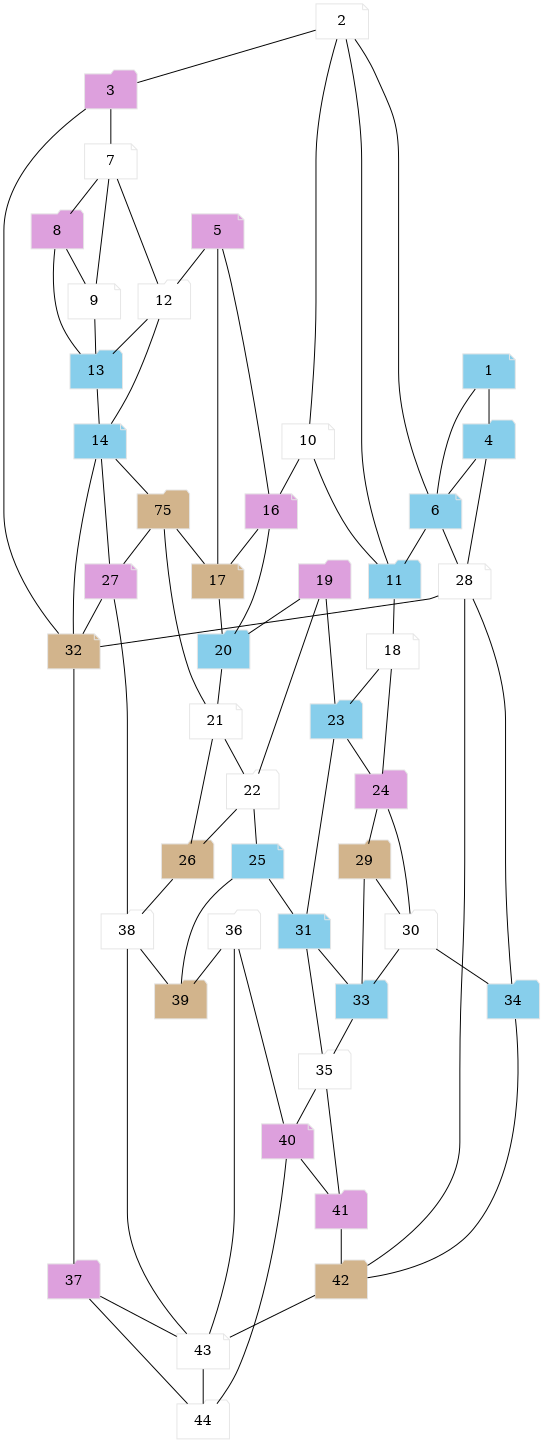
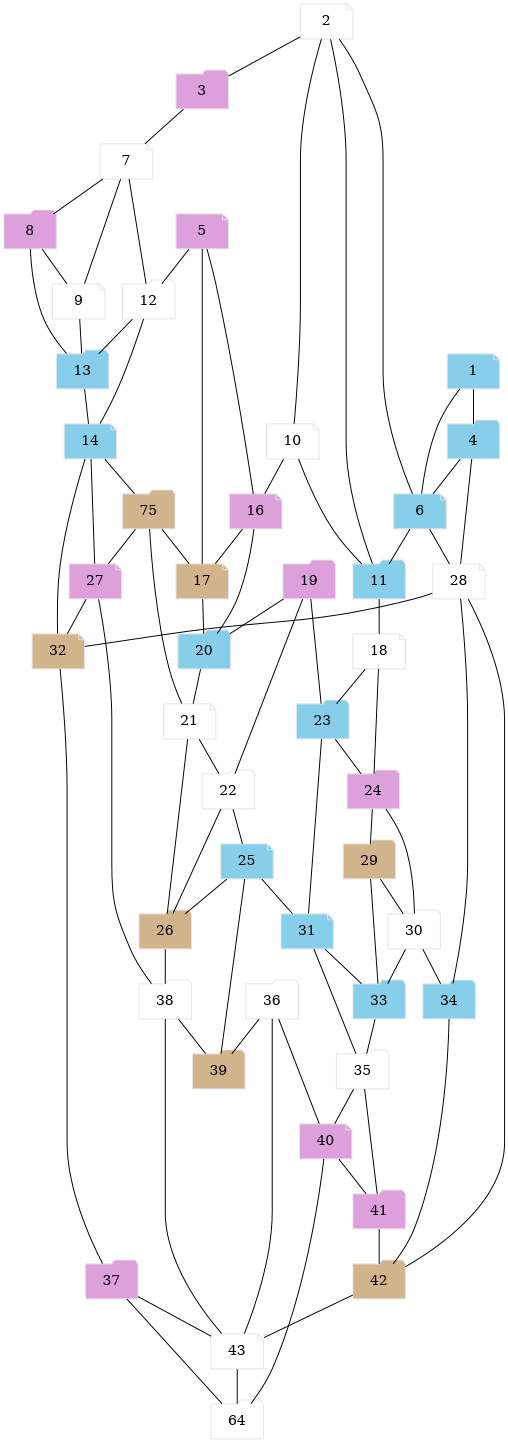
edge "3" -- "32": removed
edge "25" -- "26": added
node "44": label "44" -> "64"
